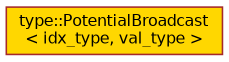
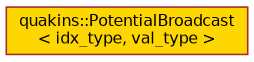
node "type::PotentialBroadcast < idx_type, val_type >": label "type::PotentialBroadcast < idx_type, val_type >" -> "quakins::PotentialBroadcast < idx_type, val_type >"
